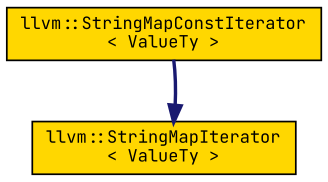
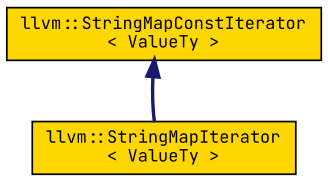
edge "llvm::StringMapConstIterator < ValueTy >" -> "llvm::StringMapIterator < ValueTy >": reversed
